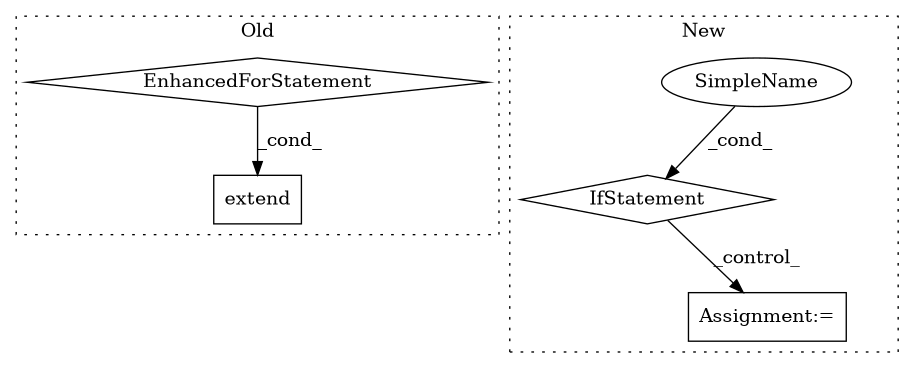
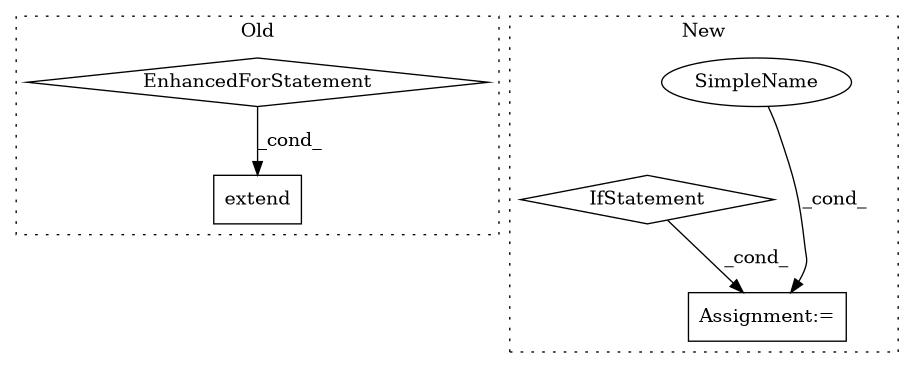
edge "SimpleName" -> "IfStatement": now "SimpleName" -> "Assignment:="
edge "IfStatement" -> "Assignment:=": label "_control_" -> "_cond_"
